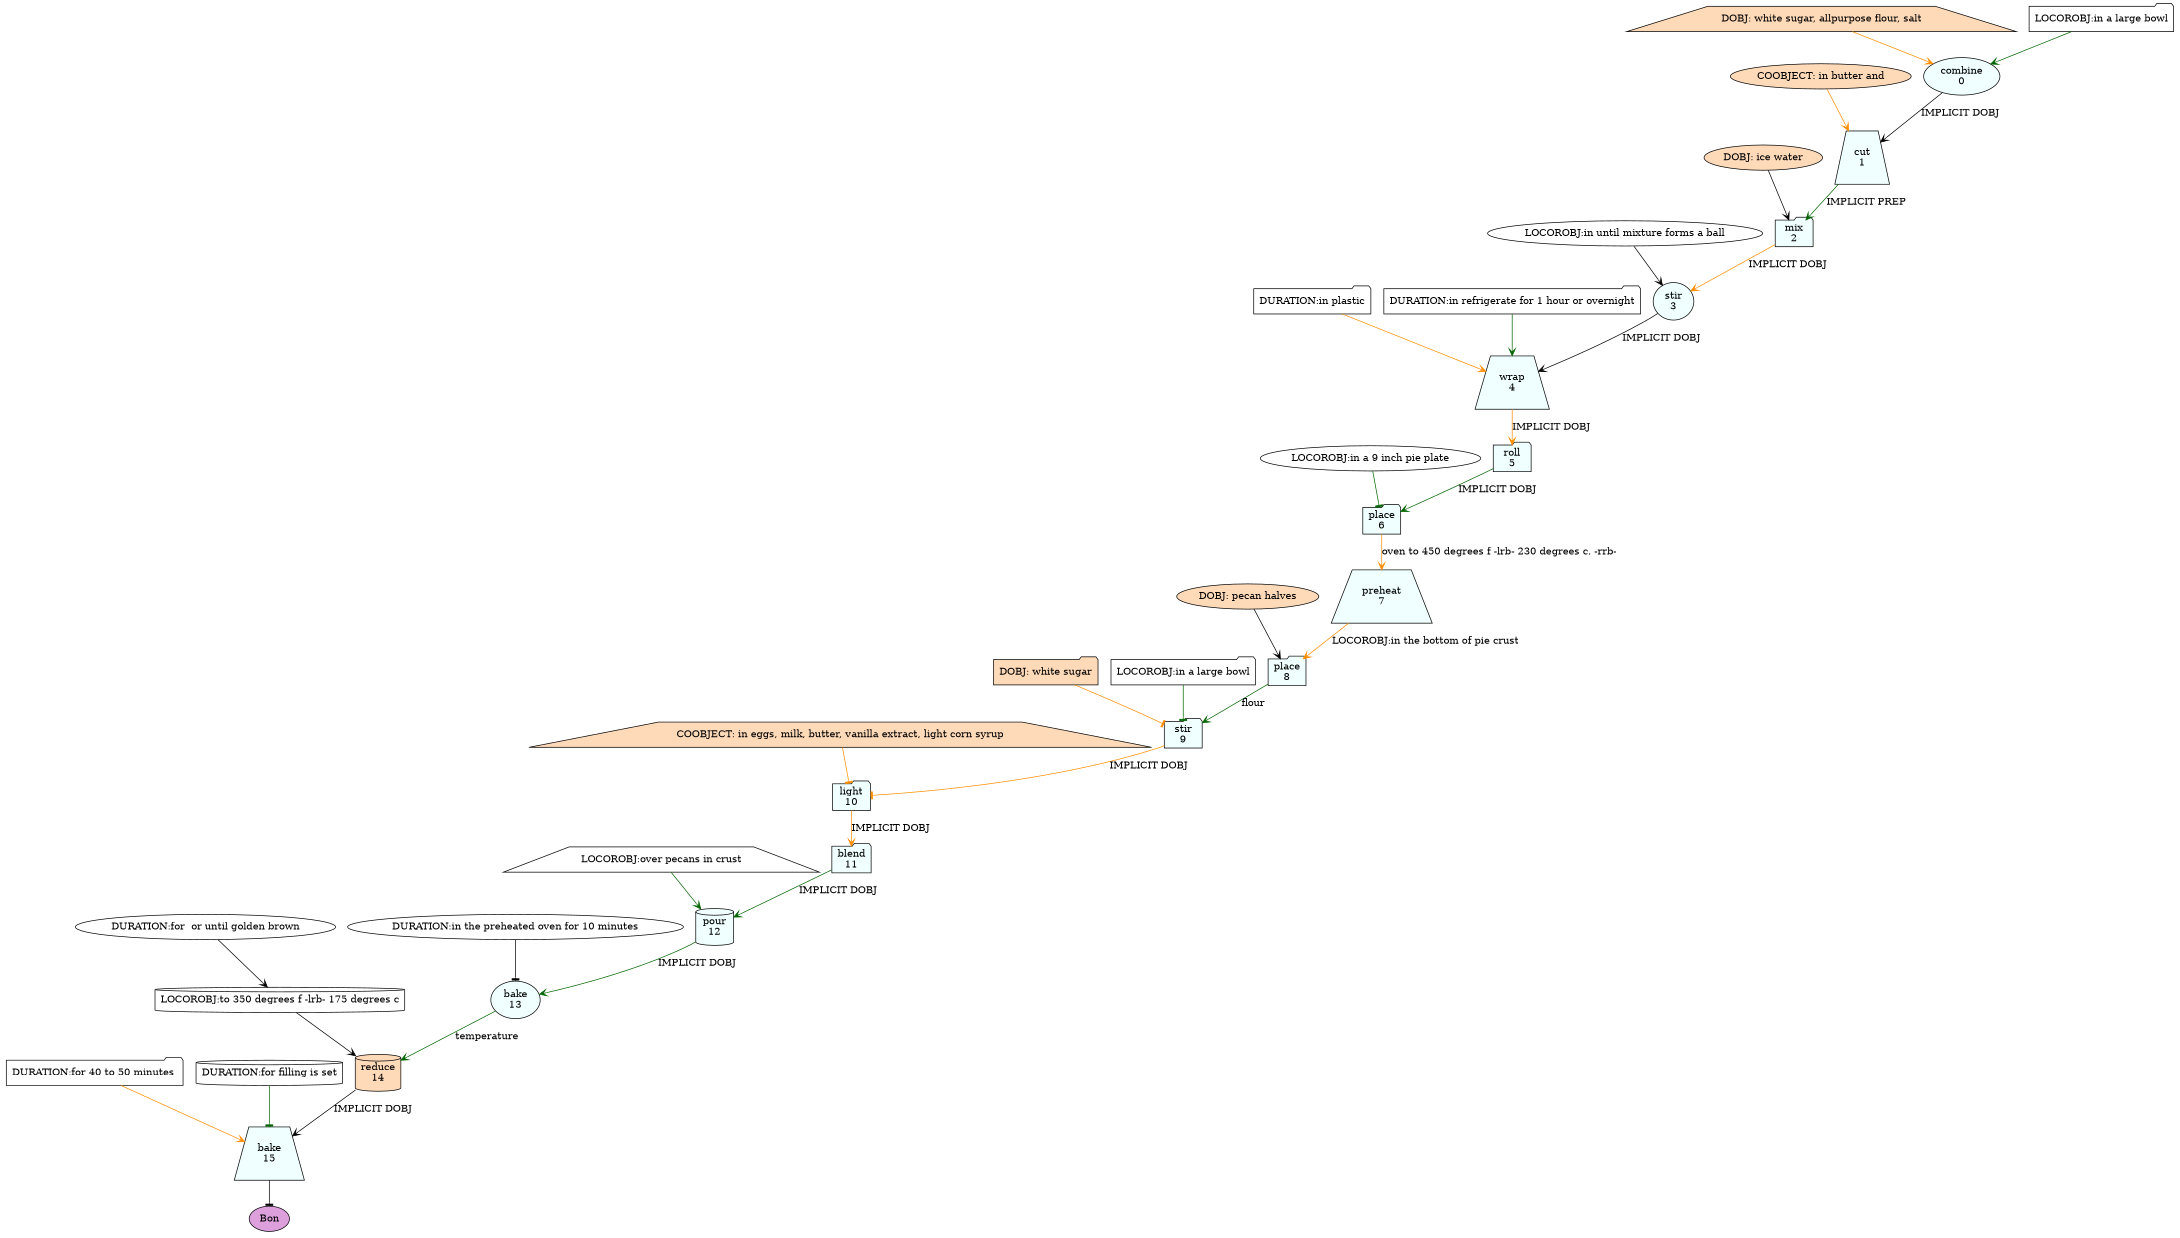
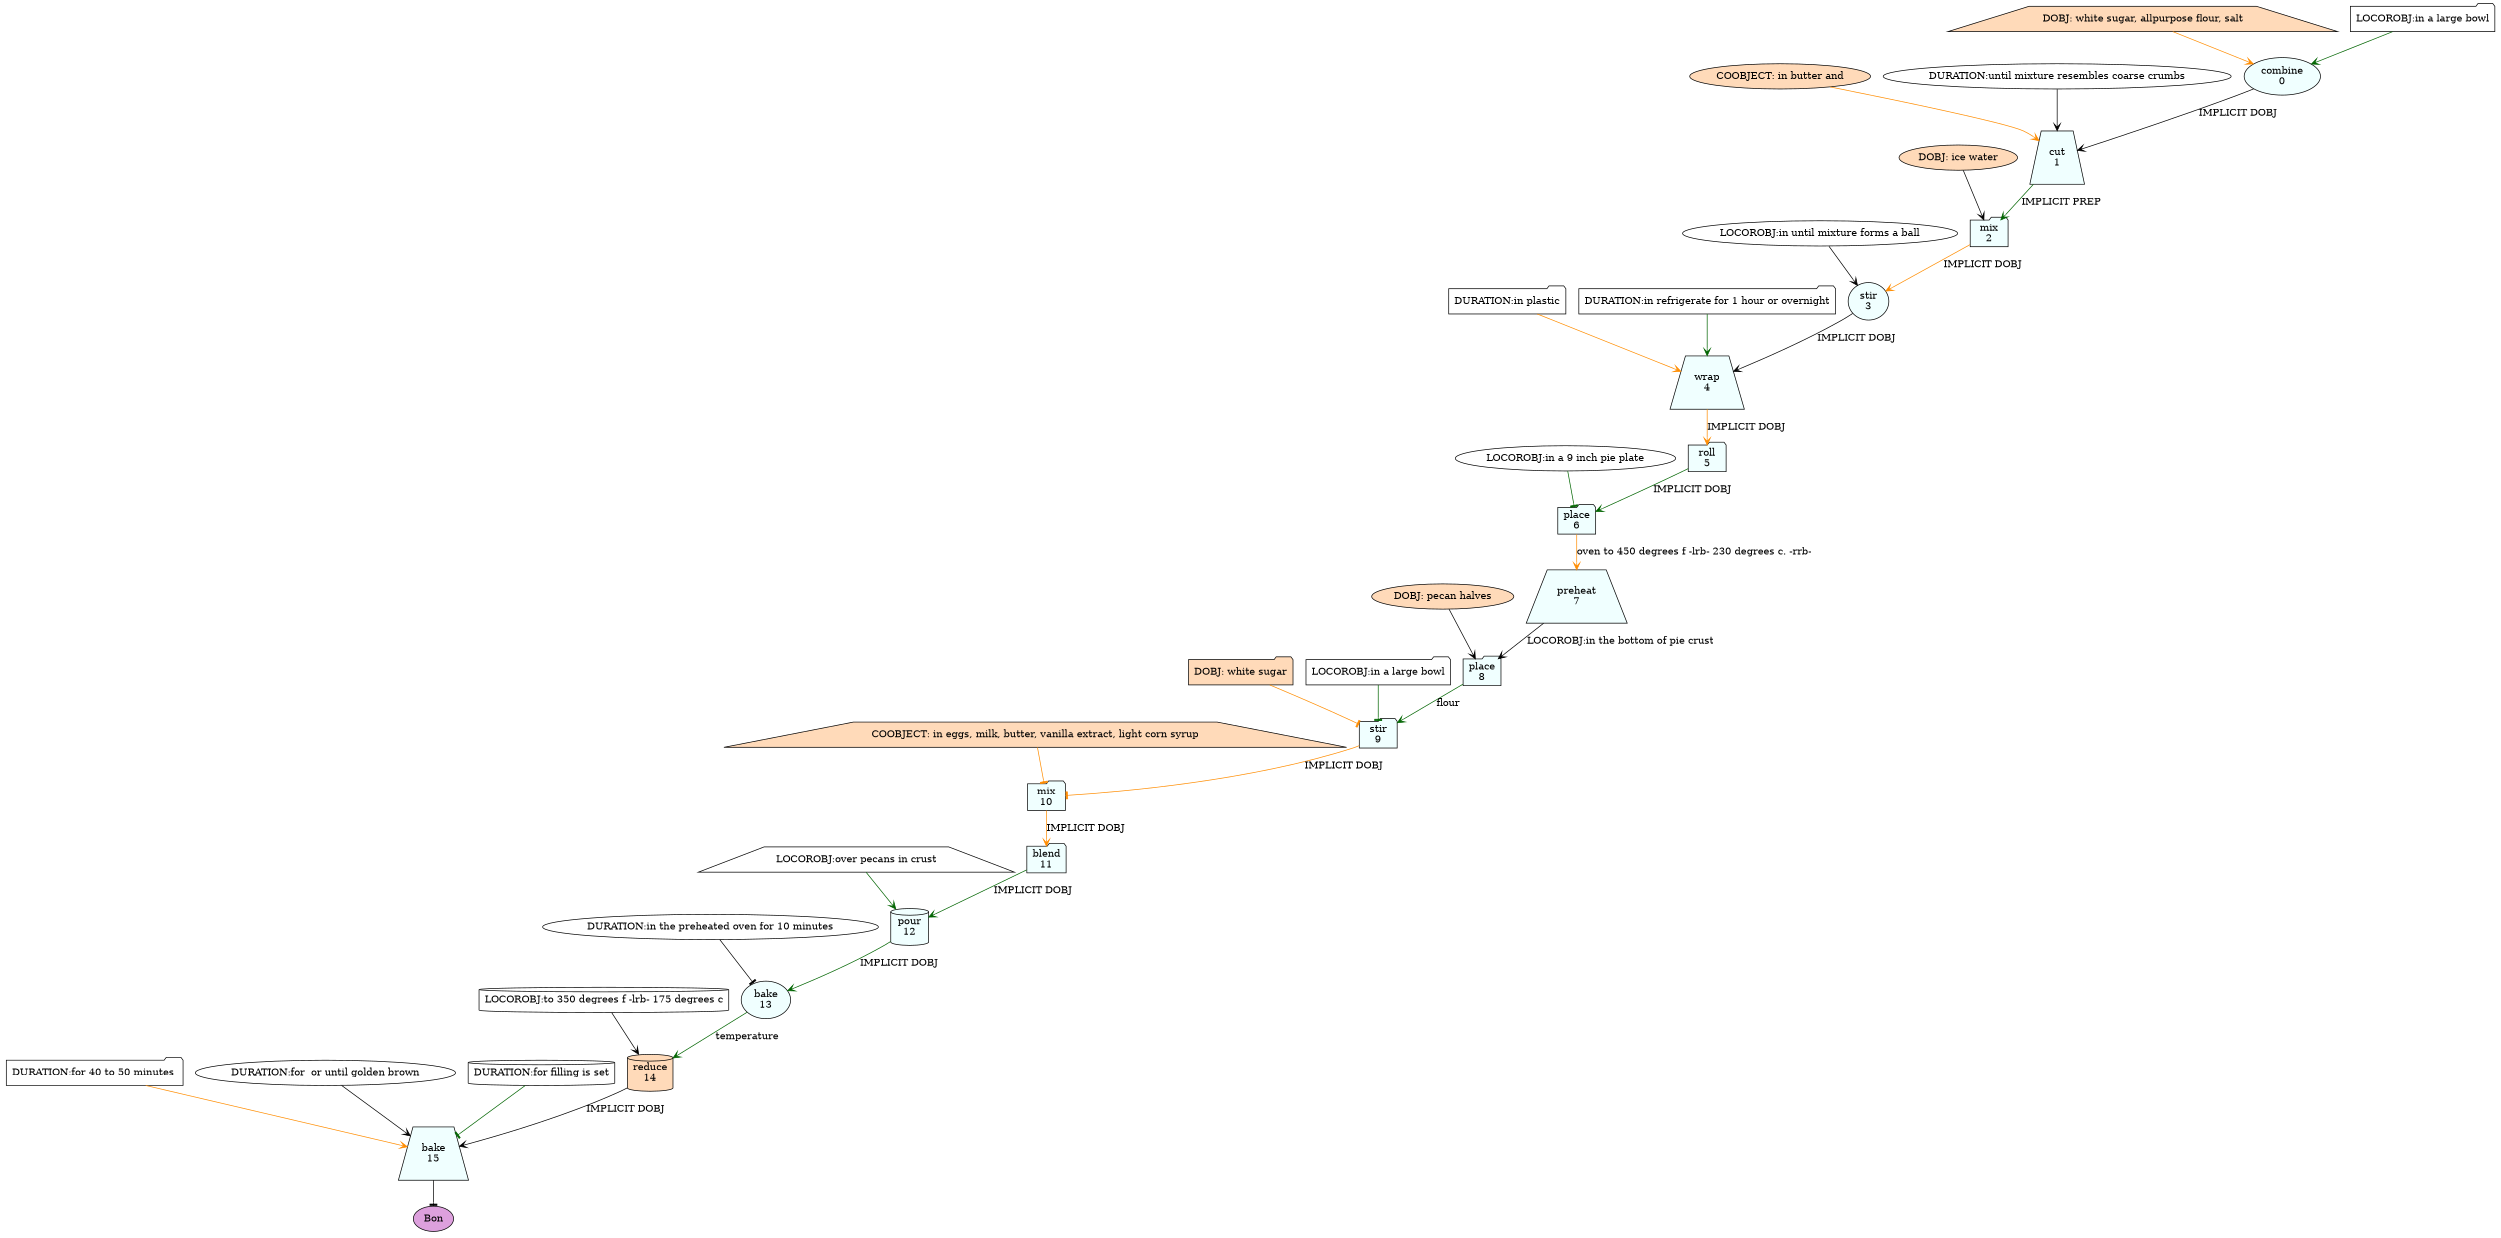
node "DURATION:until mixture resembles coarse crumbs": added
edge "preheat 7" -> "place 8": color darkorange -> black
node "light 10": label "light 10" -> "mix 10"
edge "DURATION:for  or until golden brown" -> "LOCOROBJ:to 350 degrees f -lrb- 175 degrees c": now "DURATION:for  or until golden brown" -> "bake 15"
